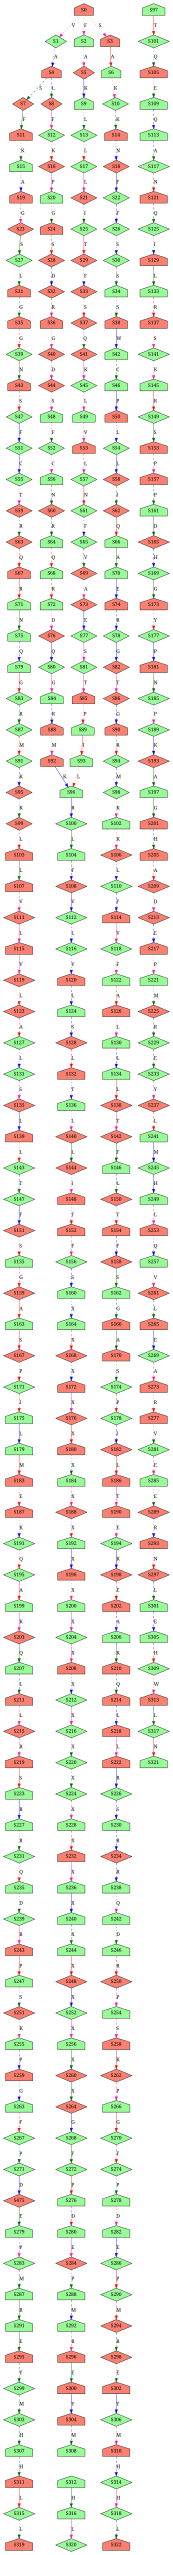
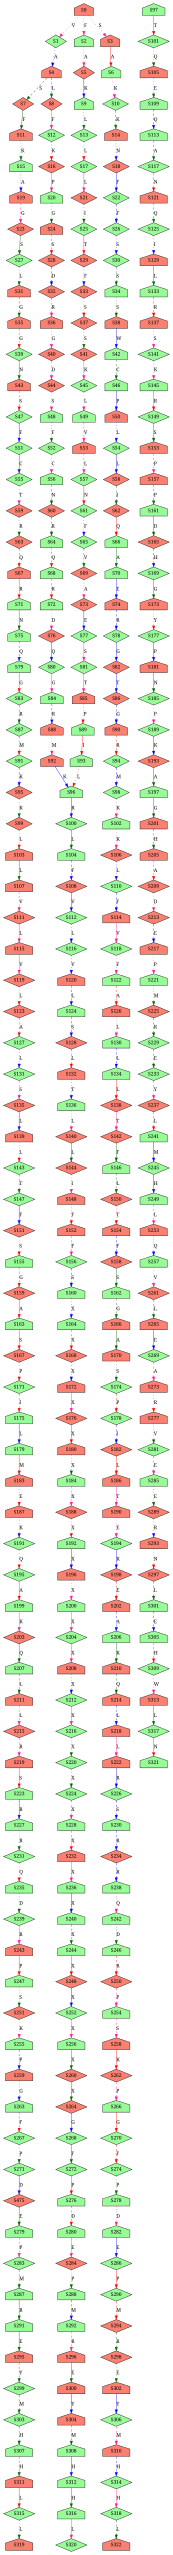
edge "S37" -> "S41": label "Q" -> "S"
edge "S82" -> "S86": color deeppink -> blue
edge "S308" -> "S312": added, label "H"
